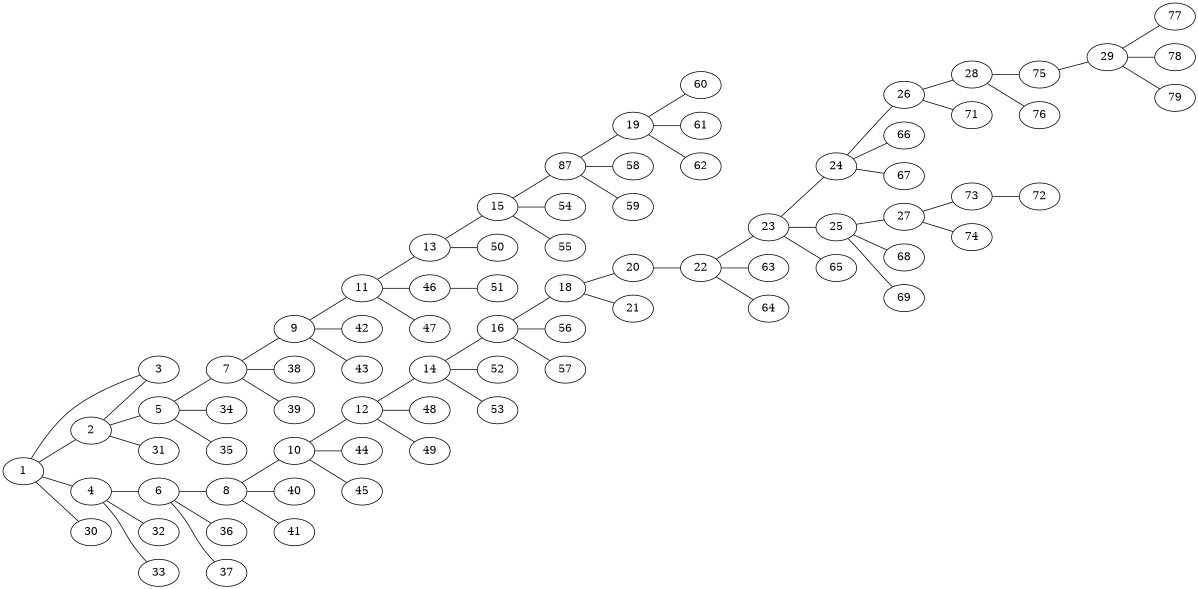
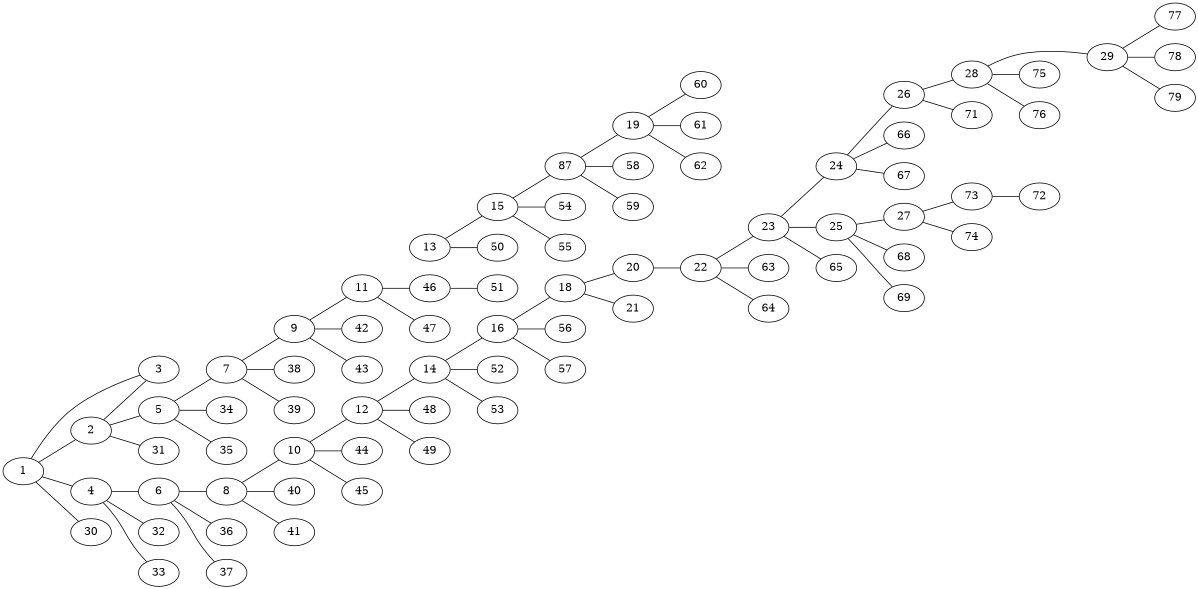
edge "29" -- "75": now "29" -- "28"
edge "13" -- "11": removed
